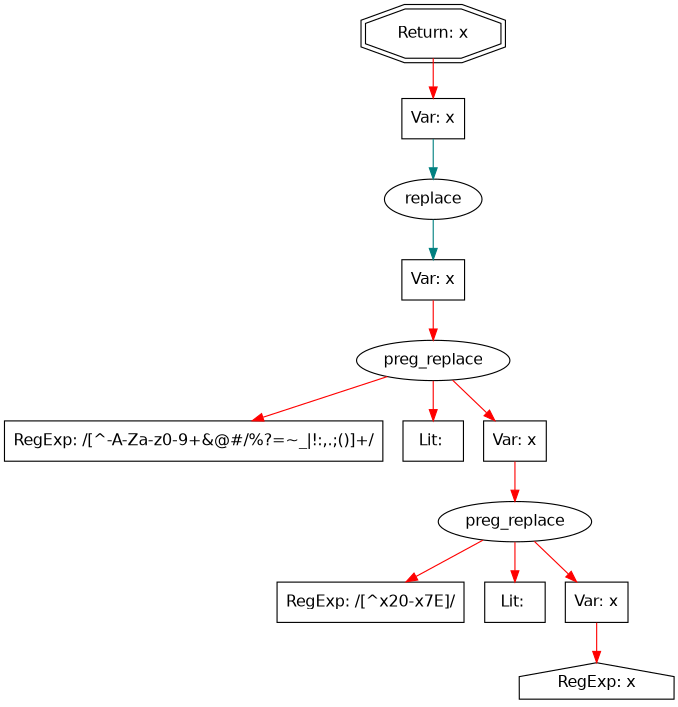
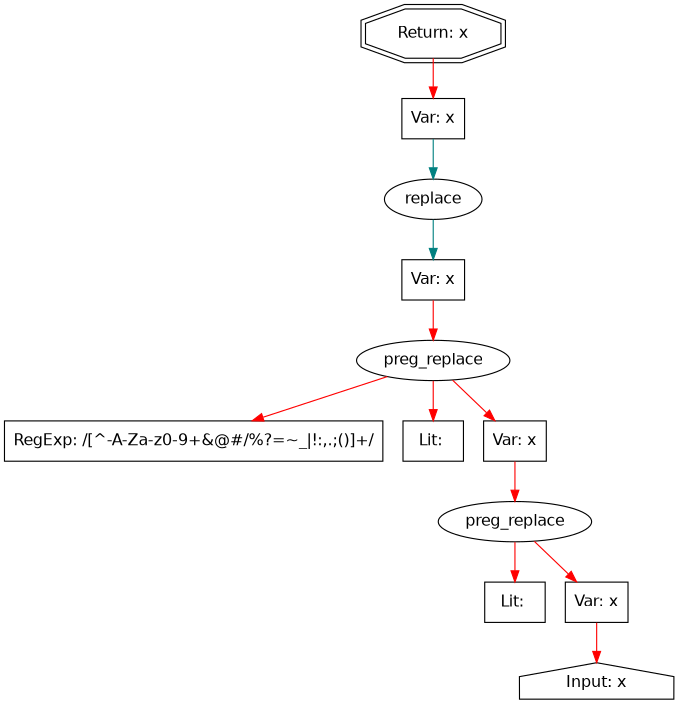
node "RegExp: /[^x20-x7E]/": removed
node "RegExp: x": label "RegExp: x" -> "Input: x"
